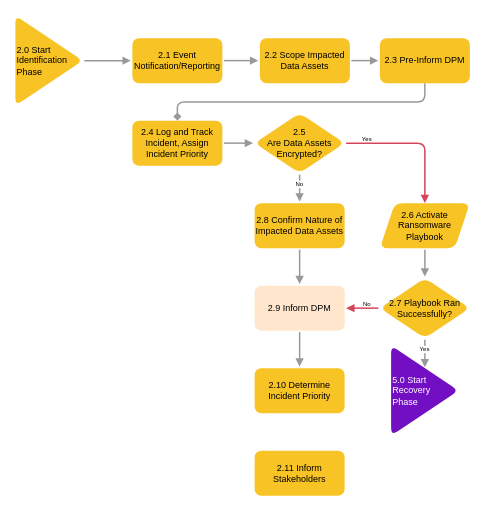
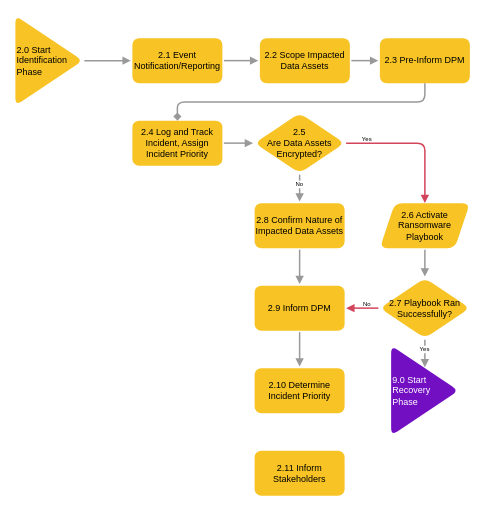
node "2.9 Inform DPM": fillcolor #ffe6cc -> #f7c325
node "5.0 Start Recovery Phase": label "5.0 Start Recovery Phase" -> "9.0 Start Recovery Phase"
